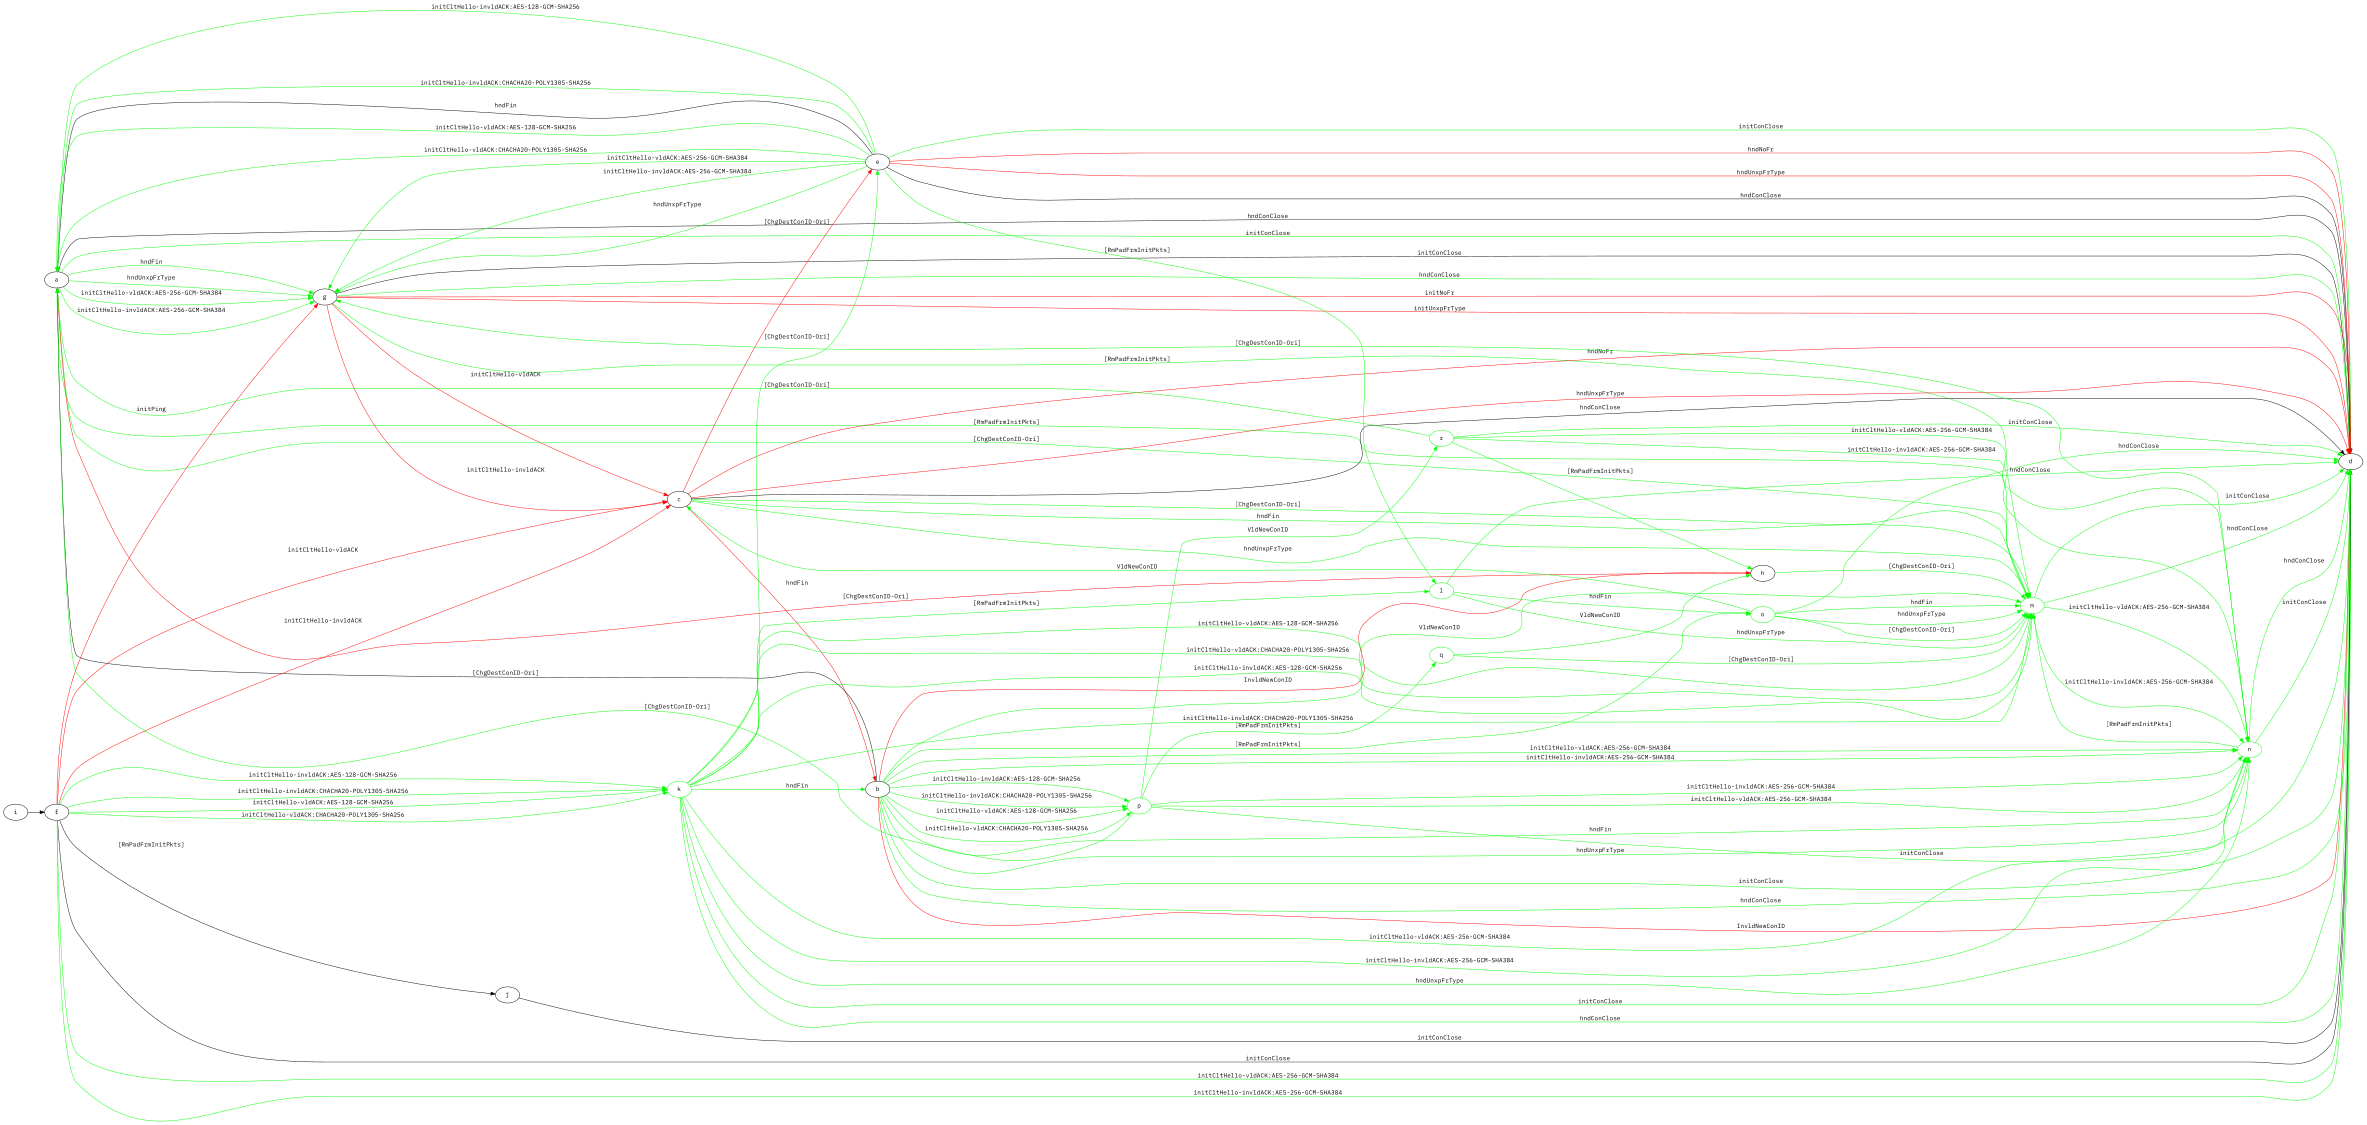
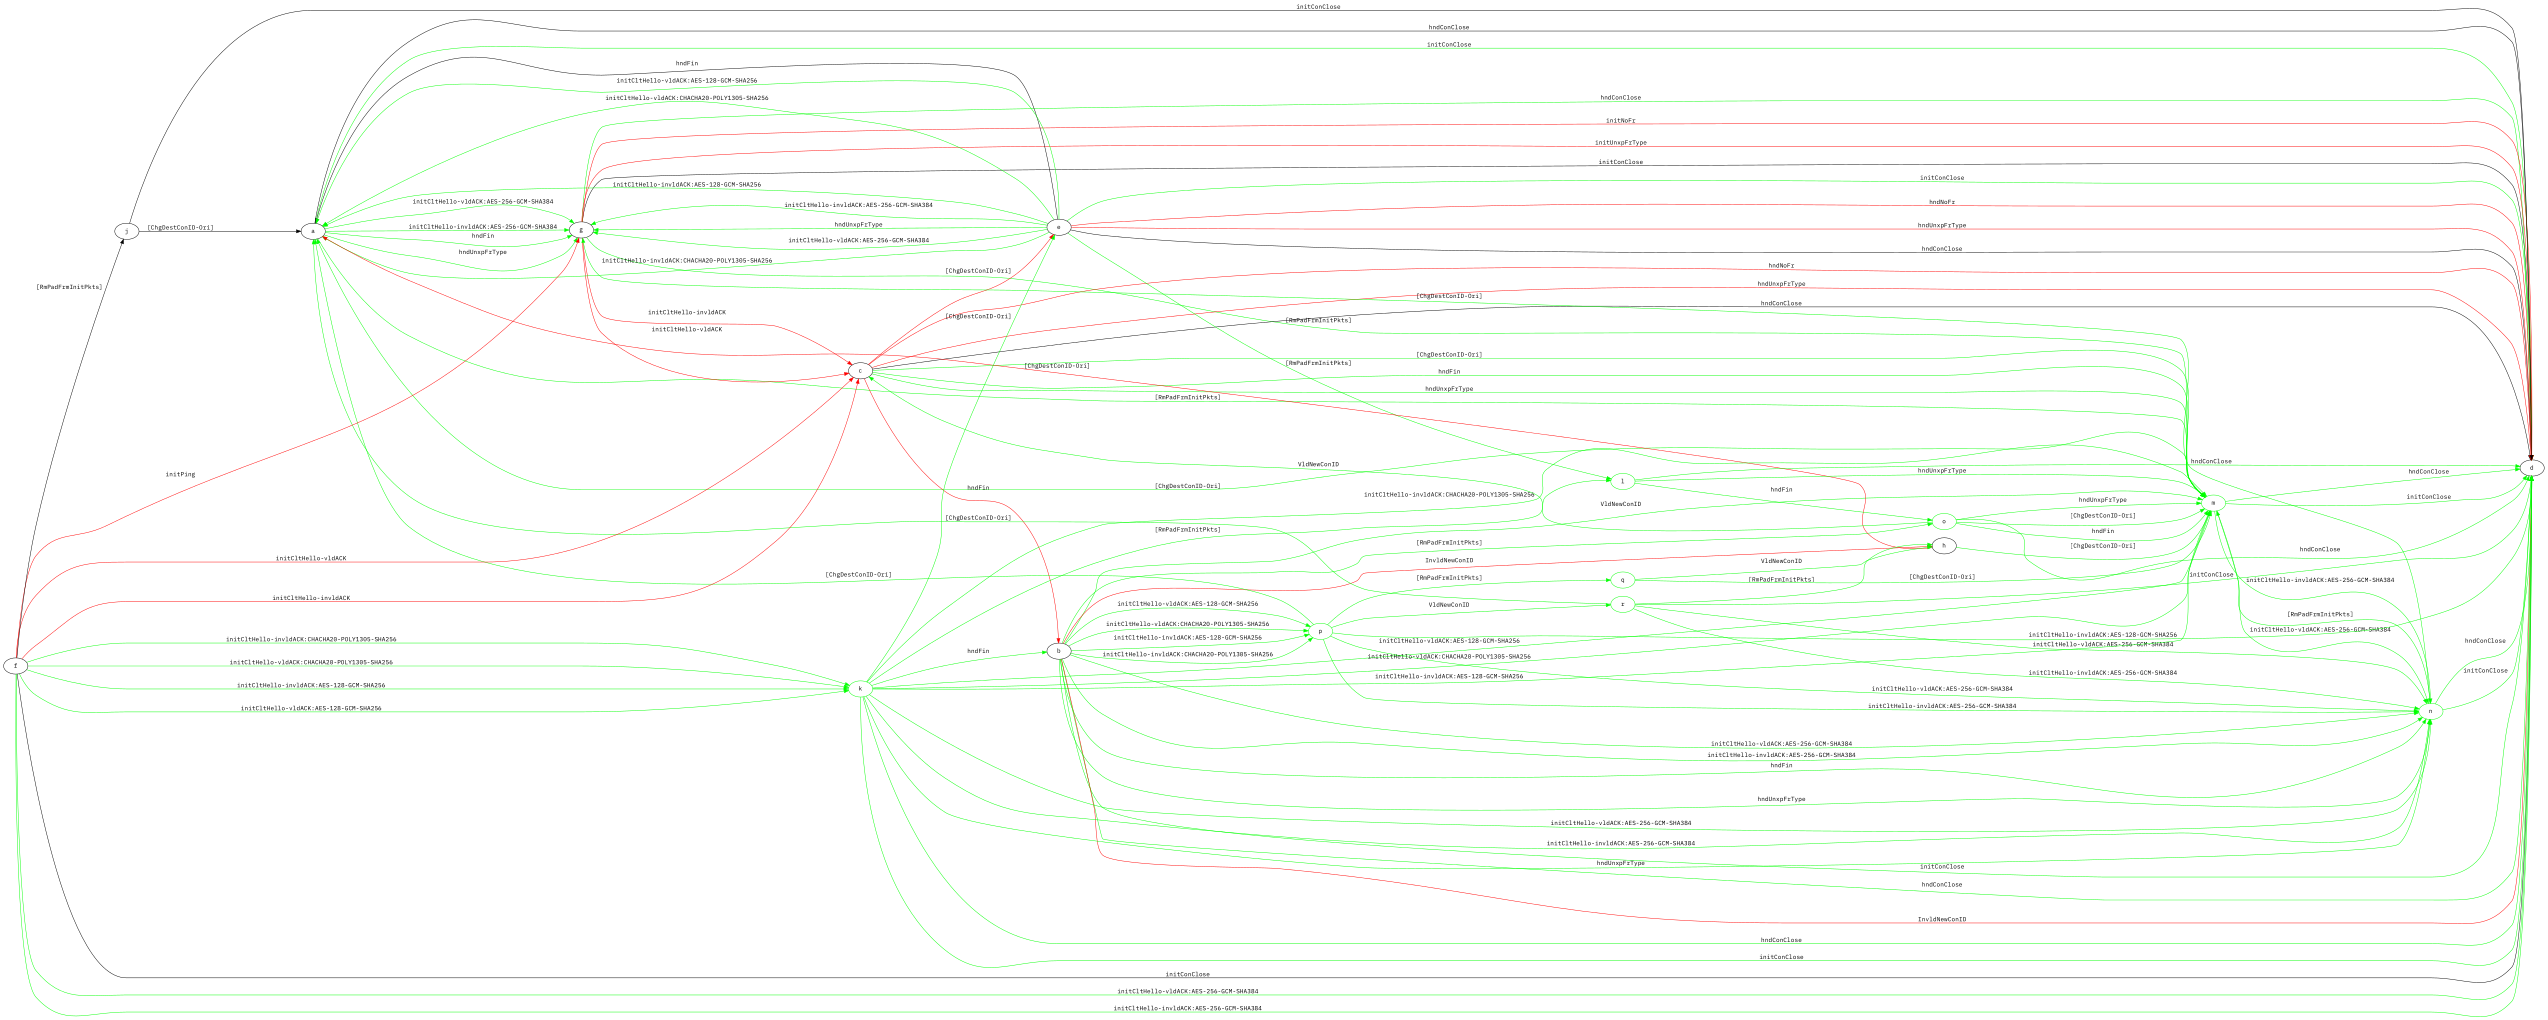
edge "b" -> "a": now "j" -> "a"
node "i": removed
edge "p" -> "d": label "initConClose " -> "initCltHello-invldACK:AES-128-GCM-SHA256 "
